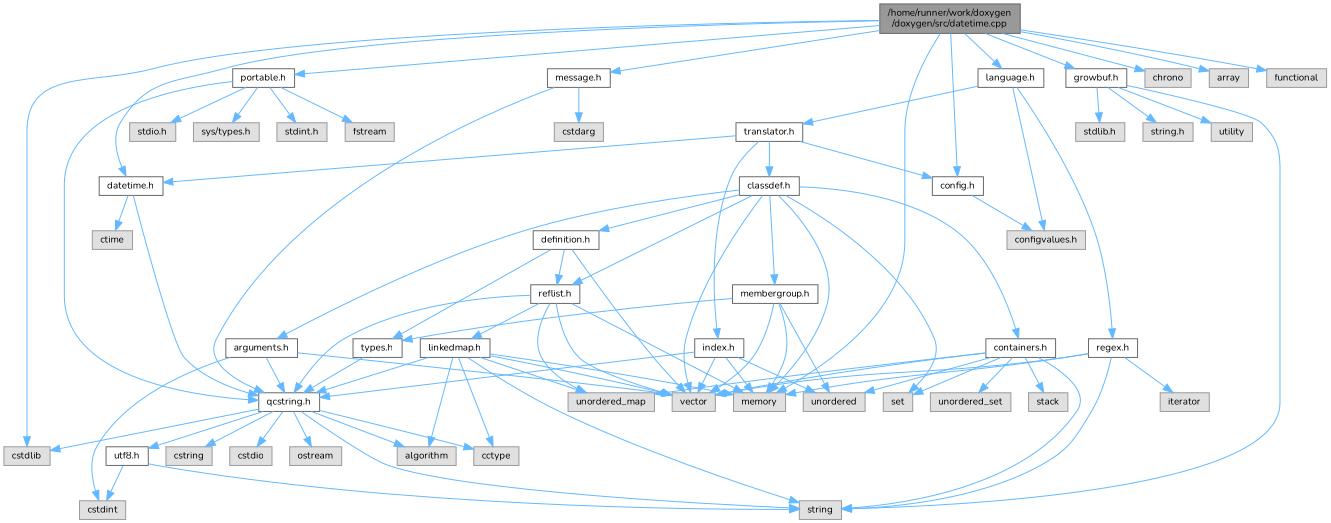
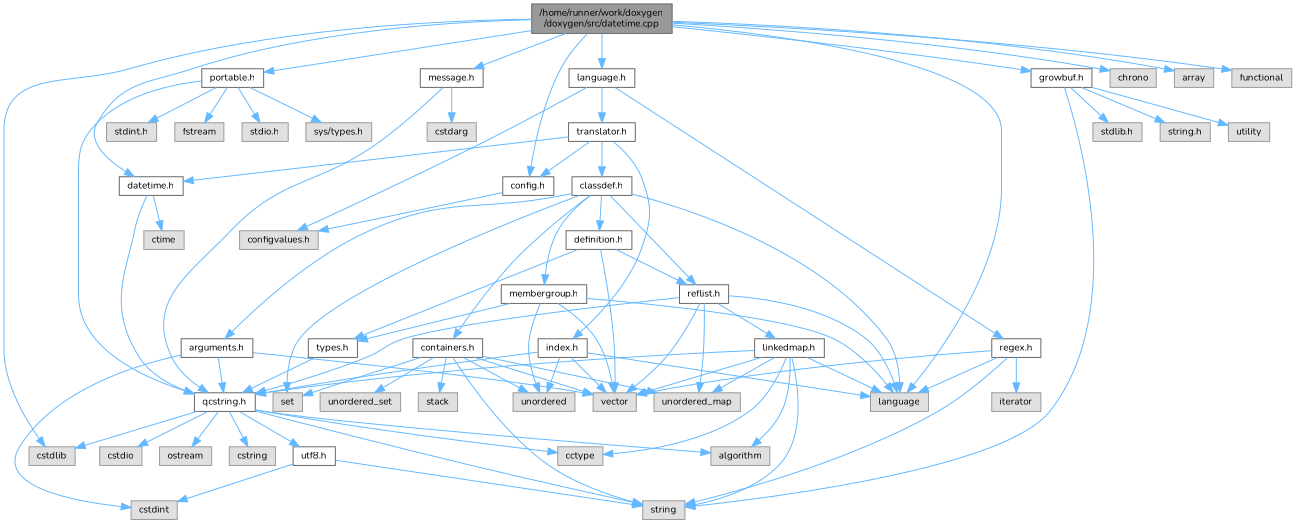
edge "classdef.h" -> "vector": removed
node "memory": label "memory" -> "language"
